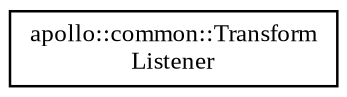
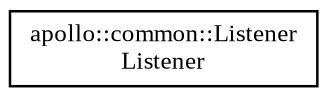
node "apollo::common::Transform Listener": label "apollo::common::Transform Listener" -> "apollo::common::Listener Listener"
